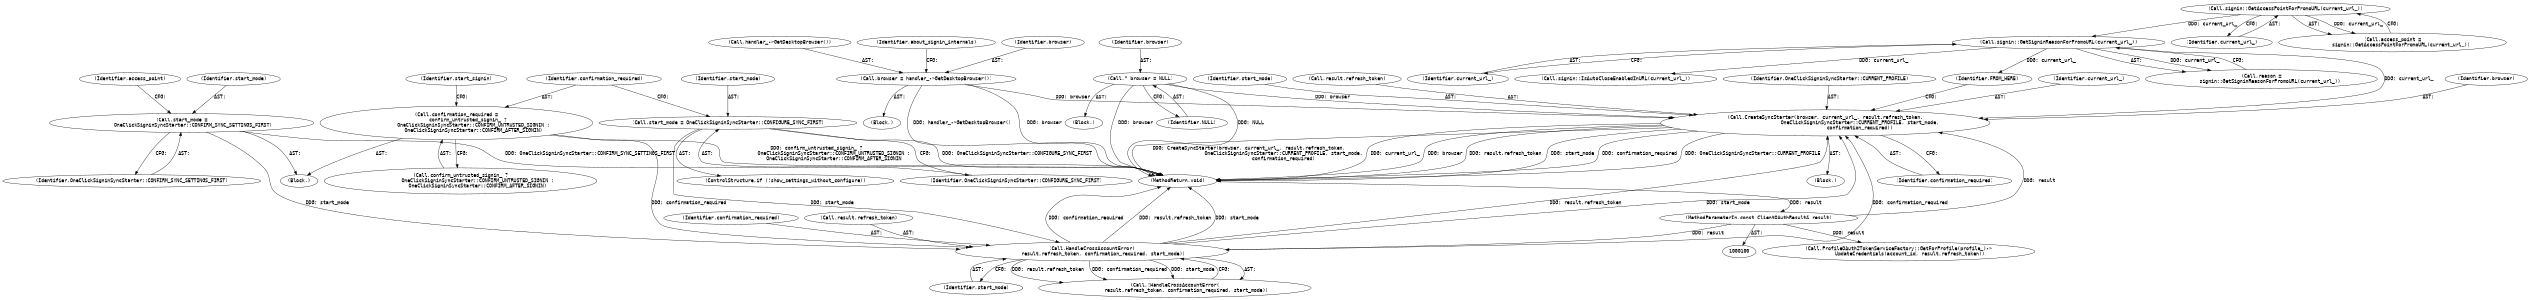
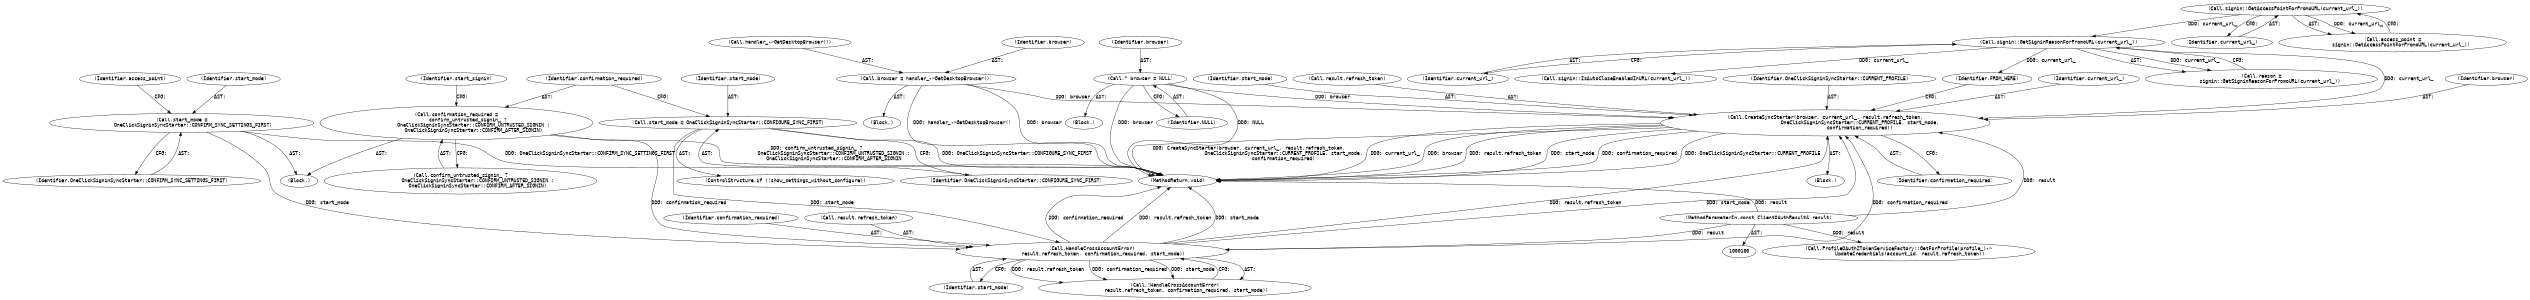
node "(Identifier,about_signin_internals)": removed
edge "(MethodReturn,void)" -> "(MethodParameterIn,const ClientOAuthResult& result)": reversed
